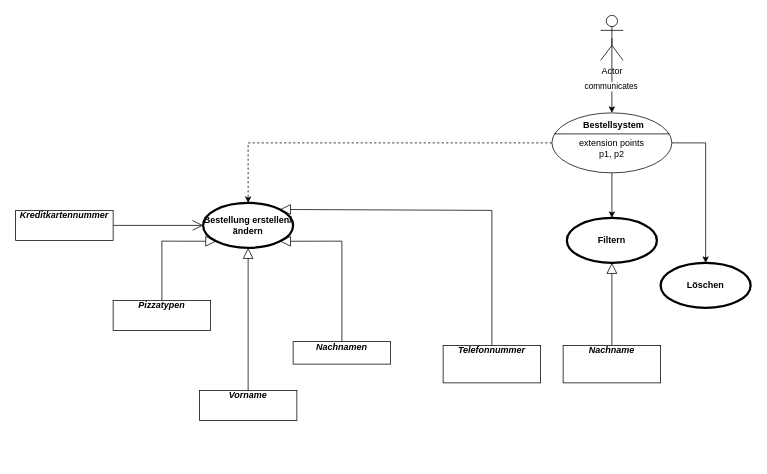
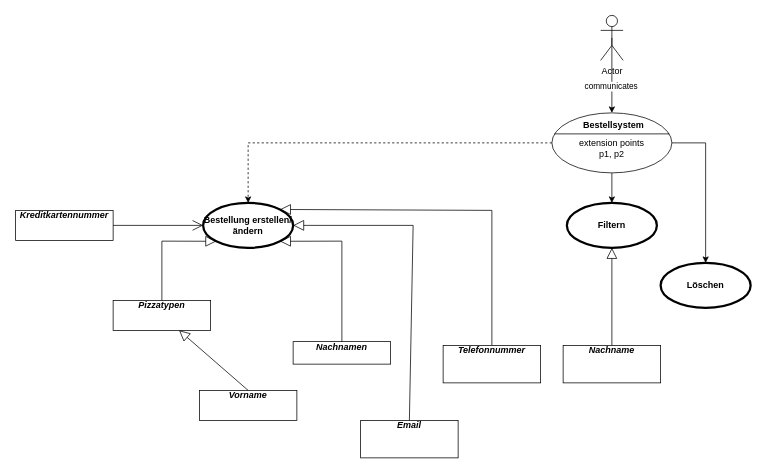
node "Filtern": moved (612, 240) -> (612, 225)
edge "Email" -> "Bestellung erstellen/ändern": added
edge "Vorname" -> "Bestellung erstellen/ändern": now "Vorname" -> "Pizzatypen"
node "Email": added
